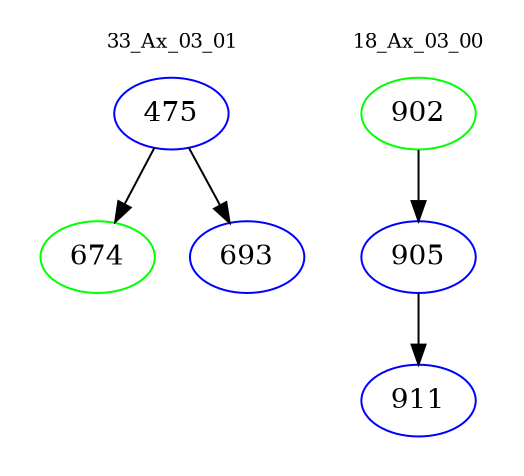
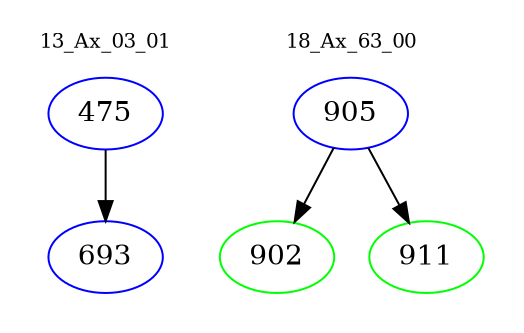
cluster "33_Ax_03_01": label "33_Ax_03_01" -> "13_Ax_03_01"
cluster "18_Ax_03_00": label "18_Ax_03_00" -> "18_Ax_63_00"
edge "902" -> "905": reversed
node "674": removed
node "911": color blue -> green
